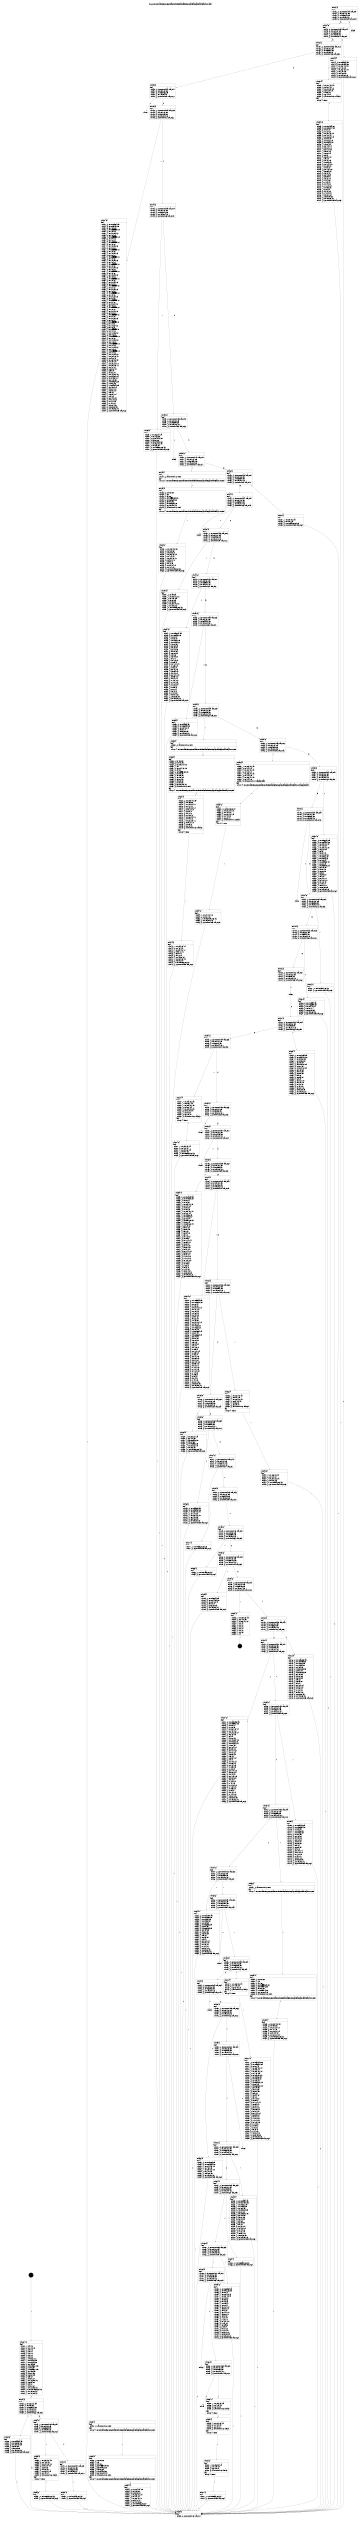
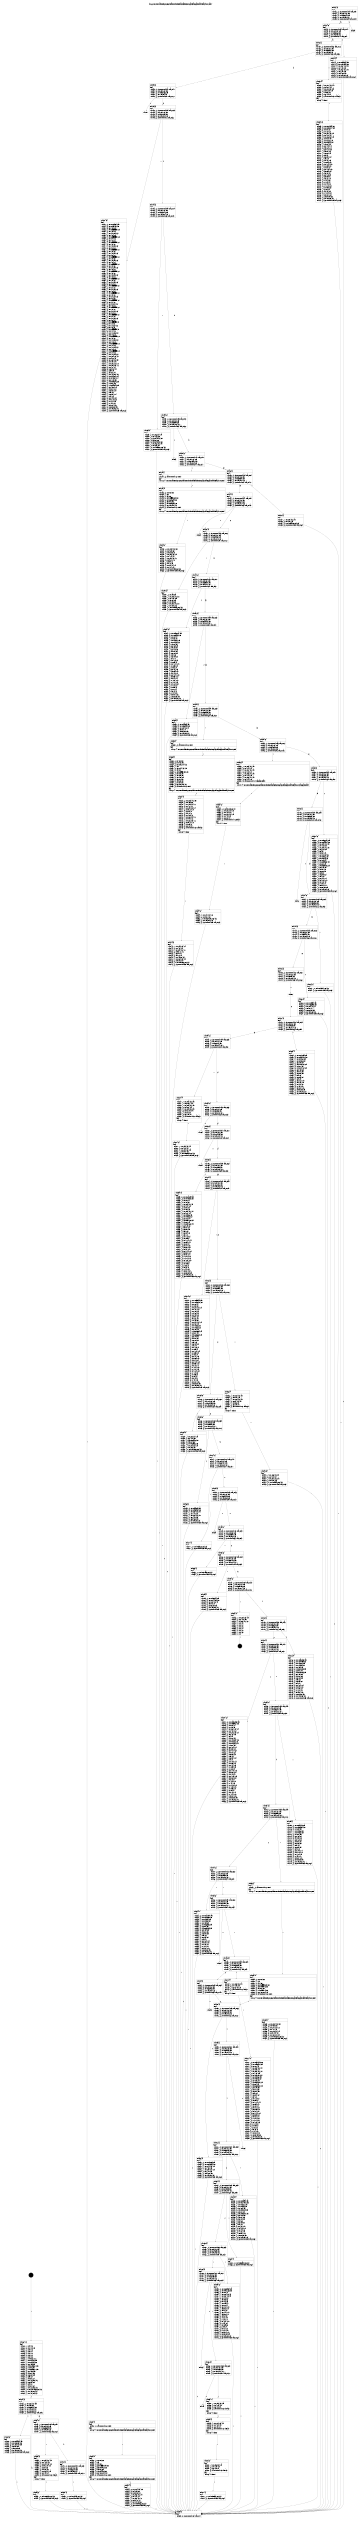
node "0x402da0": added
edge "0x4028ab [40]" -> "0x4028d3 [41]": now "0x4028ab [40]" -> "0x401de0 [28]"
